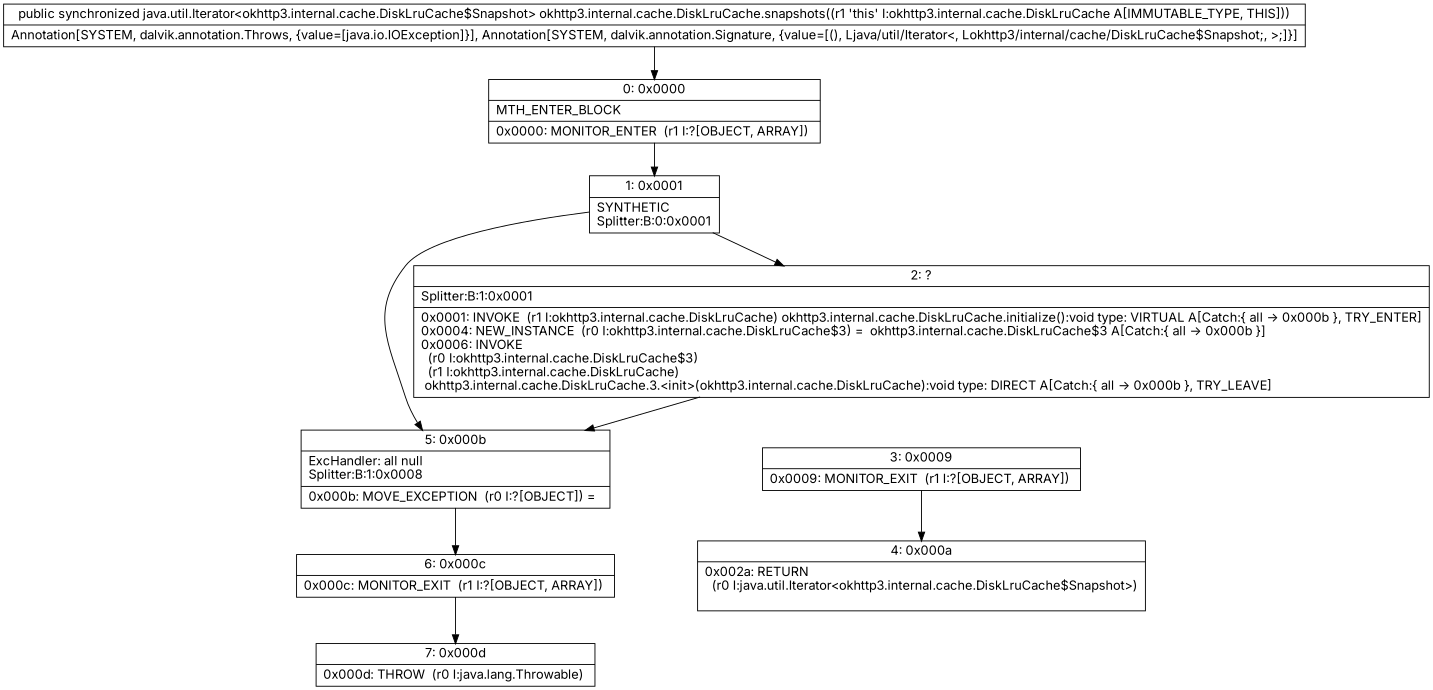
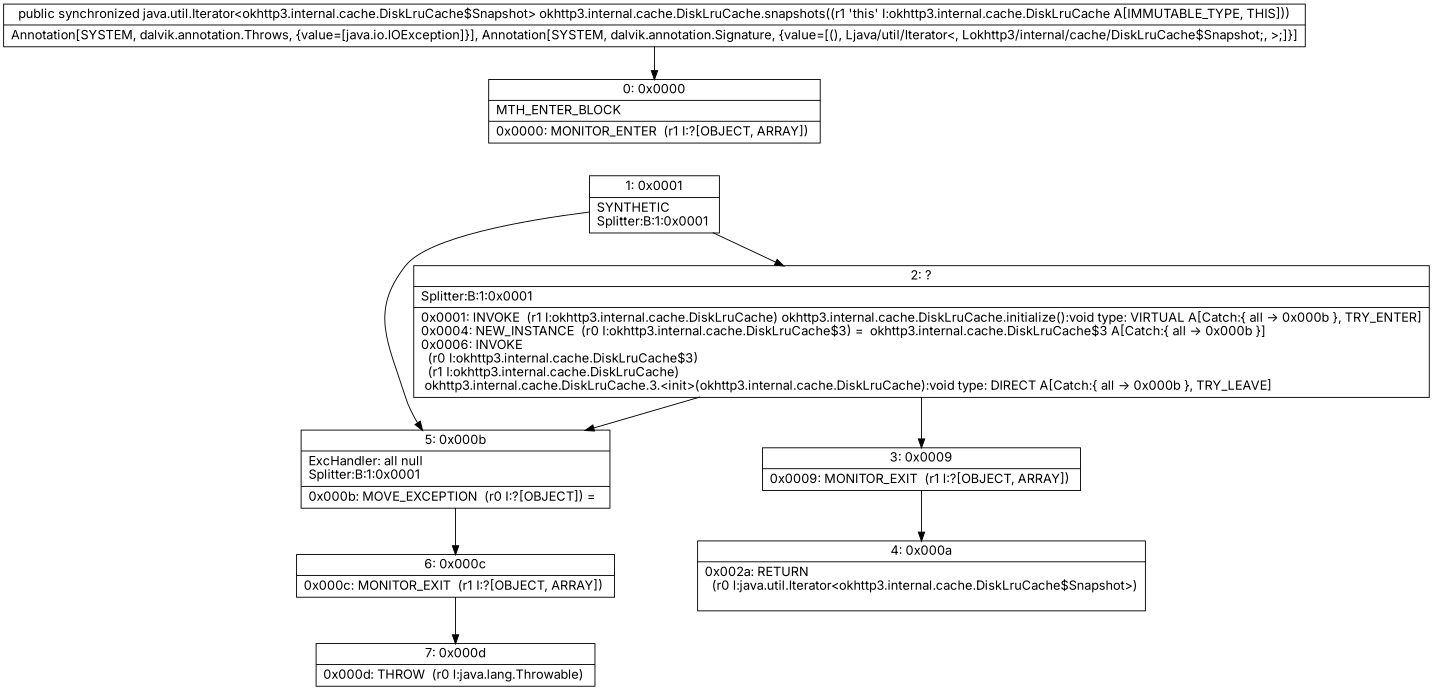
edge "0: 0x0000" -> "1: 0x0001": removed
node "1: 0x0001": text "Splitter:B:0:0x0001" -> "Splitter:B:1:0x0001"
edge "2: ?" -> "3: 0x0009": added
node "5: 0x000b": text "Splitter:B:1:0x0008" -> "Splitter:B:1:0x0001"
